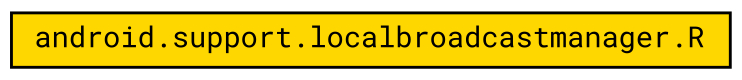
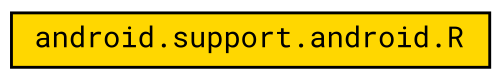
node "android.support.localbroadcastmanager.R": label "android.support.localbroadcastmanager.R" -> "android.support.android.R"
